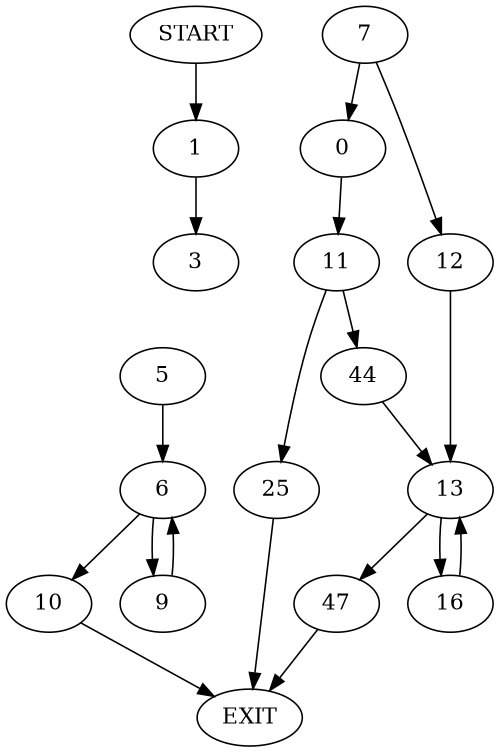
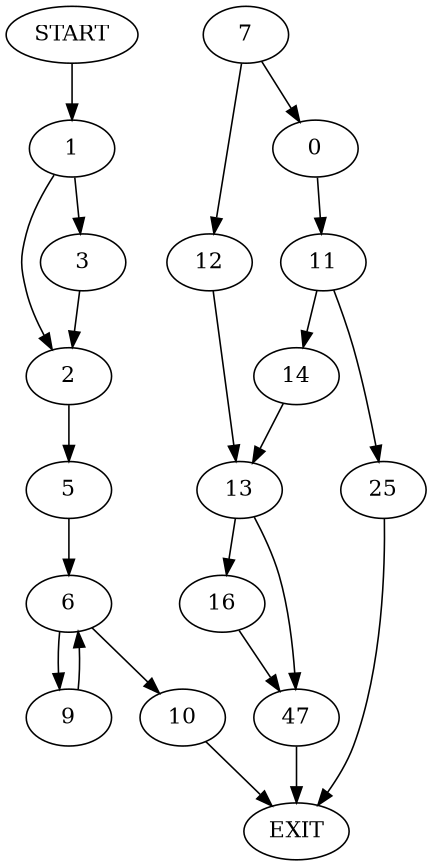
node "2": added
node "44": label "44" -> "14"
edge "16" -> "13": now "16" -> "47"
